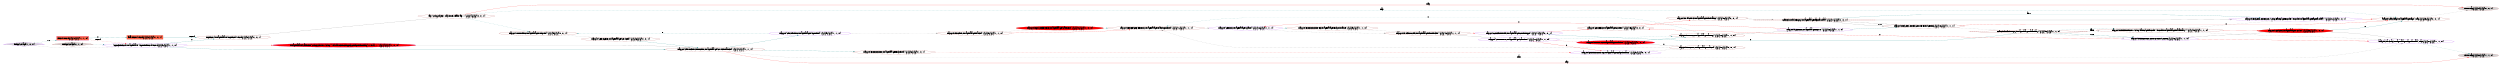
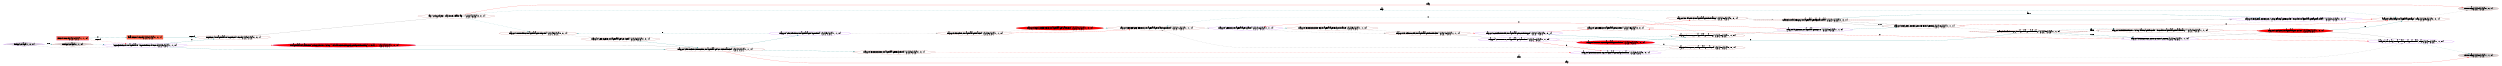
edge "entity2Storage['1', '0', '0']" -> "Record record@@@2@@@['1', '1', '0']": now "entity2Storage['1', '0', '0']" -> "entity2Storage['0', '1', '0']"
